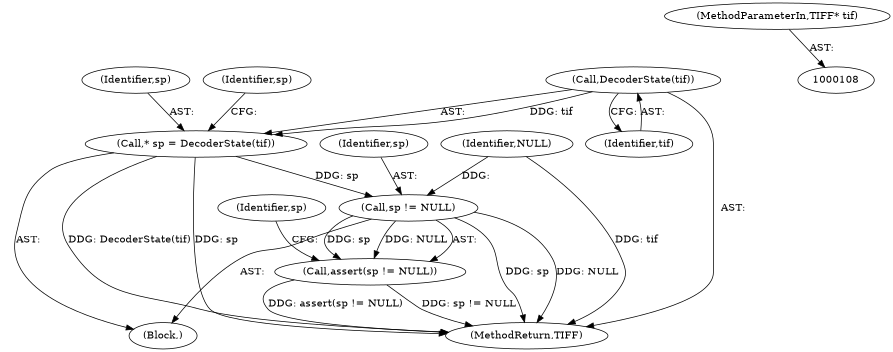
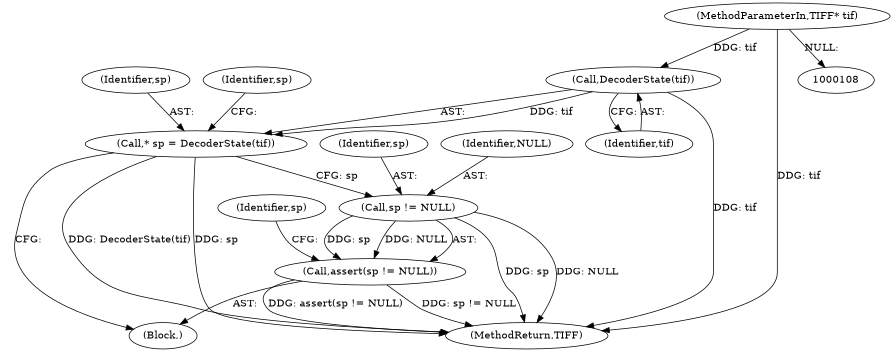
edge "(MethodParameterIn,TIFF* tif)" -> "(Call,DecoderState(tif))": added, label "DDG: tif"
edge "(MethodParameterIn,TIFF* tif)" -> "1000108": label "AST: " -> "NULL: "
edge "(Call,* sp = DecoderState(tif))" -> "(Call,sp != NULL)": label "DDG: sp" -> "CFG: sp"
edge "(Identifier,NULL)" -> "(Call,sp != NULL)": label "DDG: " -> "AST: "
edge "(Call,DecoderState(tif))" -> "(MethodReturn,TIFF)": label "AST: " -> "DDG: tif"
edge "(Identifier,NULL)" -> "(MethodReturn,TIFF)": now "(MethodParameterIn,TIFF* tif)" -> "(MethodReturn,TIFF)"
edge "(Call,* sp = DecoderState(tif))" -> "(Block,)": label "AST: " -> "CFG: "
edge "(Call,sp != NULL)" -> "(Block,)": now "(Call,assert(sp != NULL))" -> "(Block,)"
